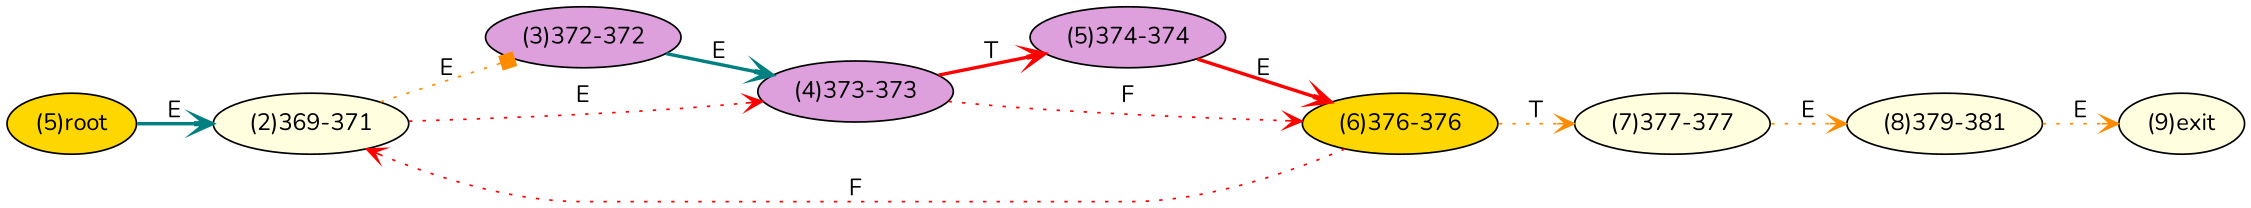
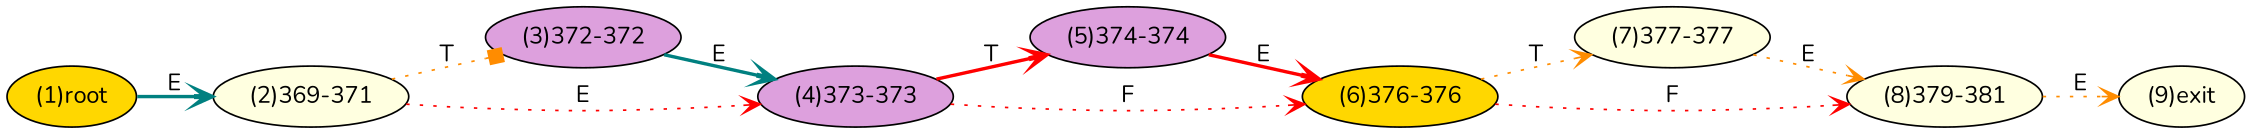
edge "(2)369-371" -> "(3)372-372": label "E" -> "T"
node "(5)root": label "(5)root" -> "(1)root"
edge "(6)376-376" -> "(2)369-371": now "(6)376-376" -> "(8)379-381"
